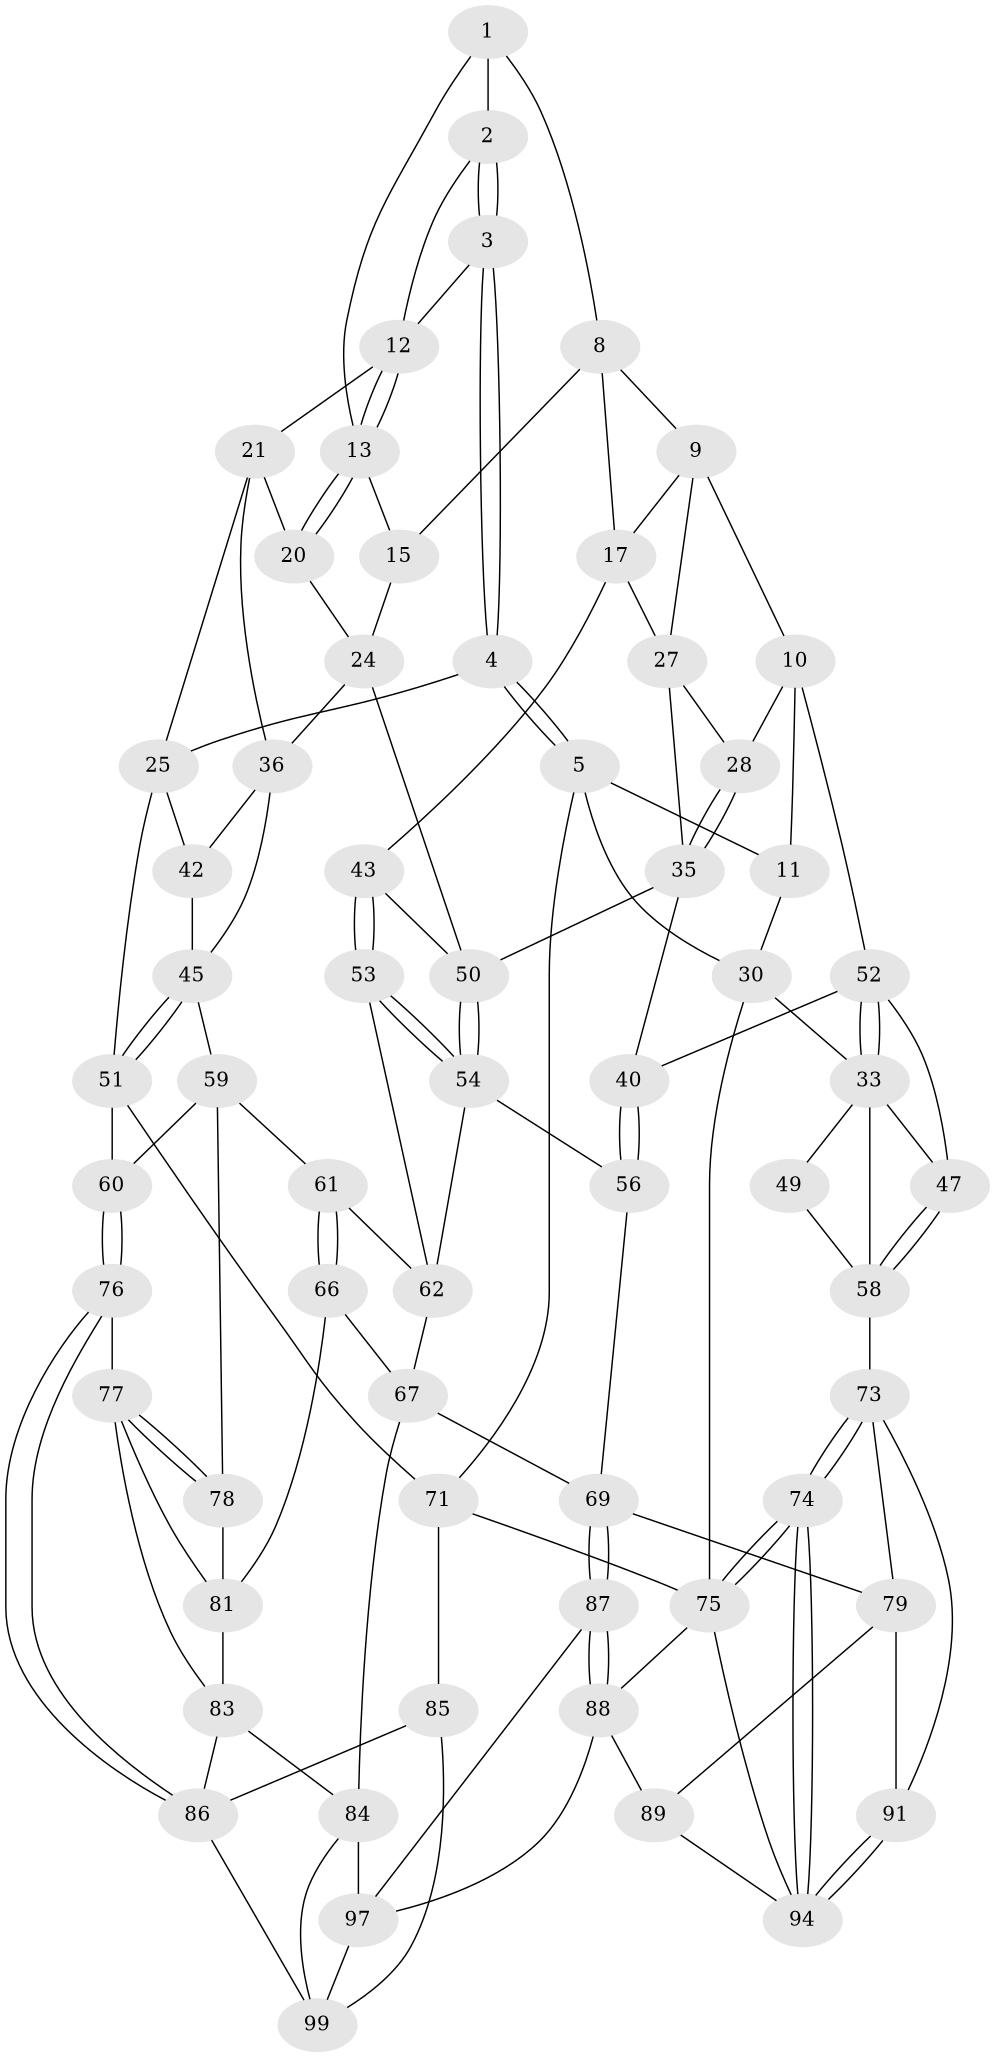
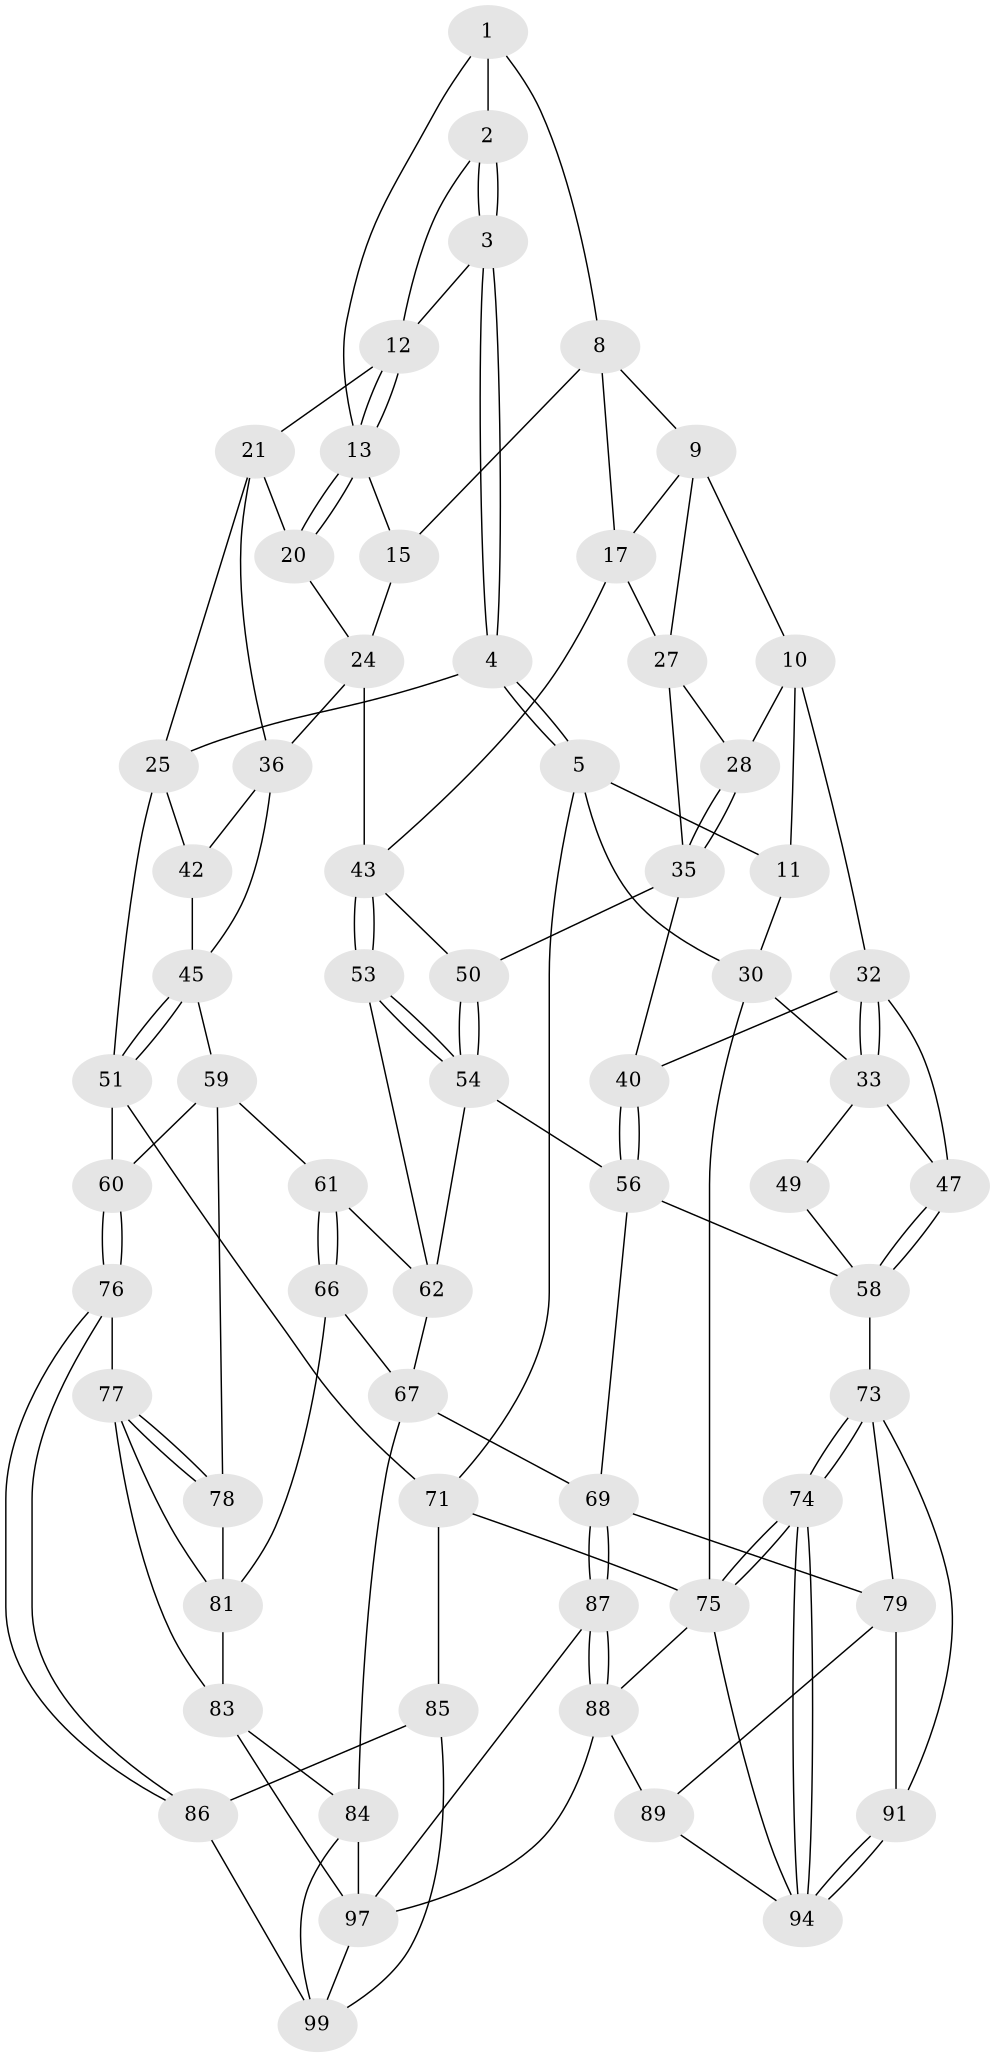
edge "24" -- "50": now "24" -- "43"
node "52": label "52" -> "32"
edge "33" -- "58": now "56" -- "58"
edge "83" -- "86": now "83" -- "97"
